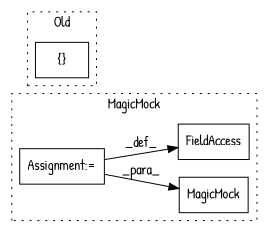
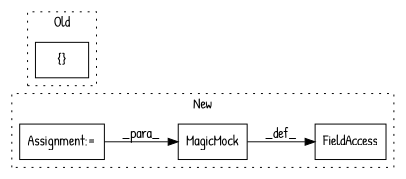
cluster "MagicMock": label "MagicMock" -> "New"
edge "Assignment:=" -> "FieldAccess": now "MagicMock" -> "FieldAccess"
